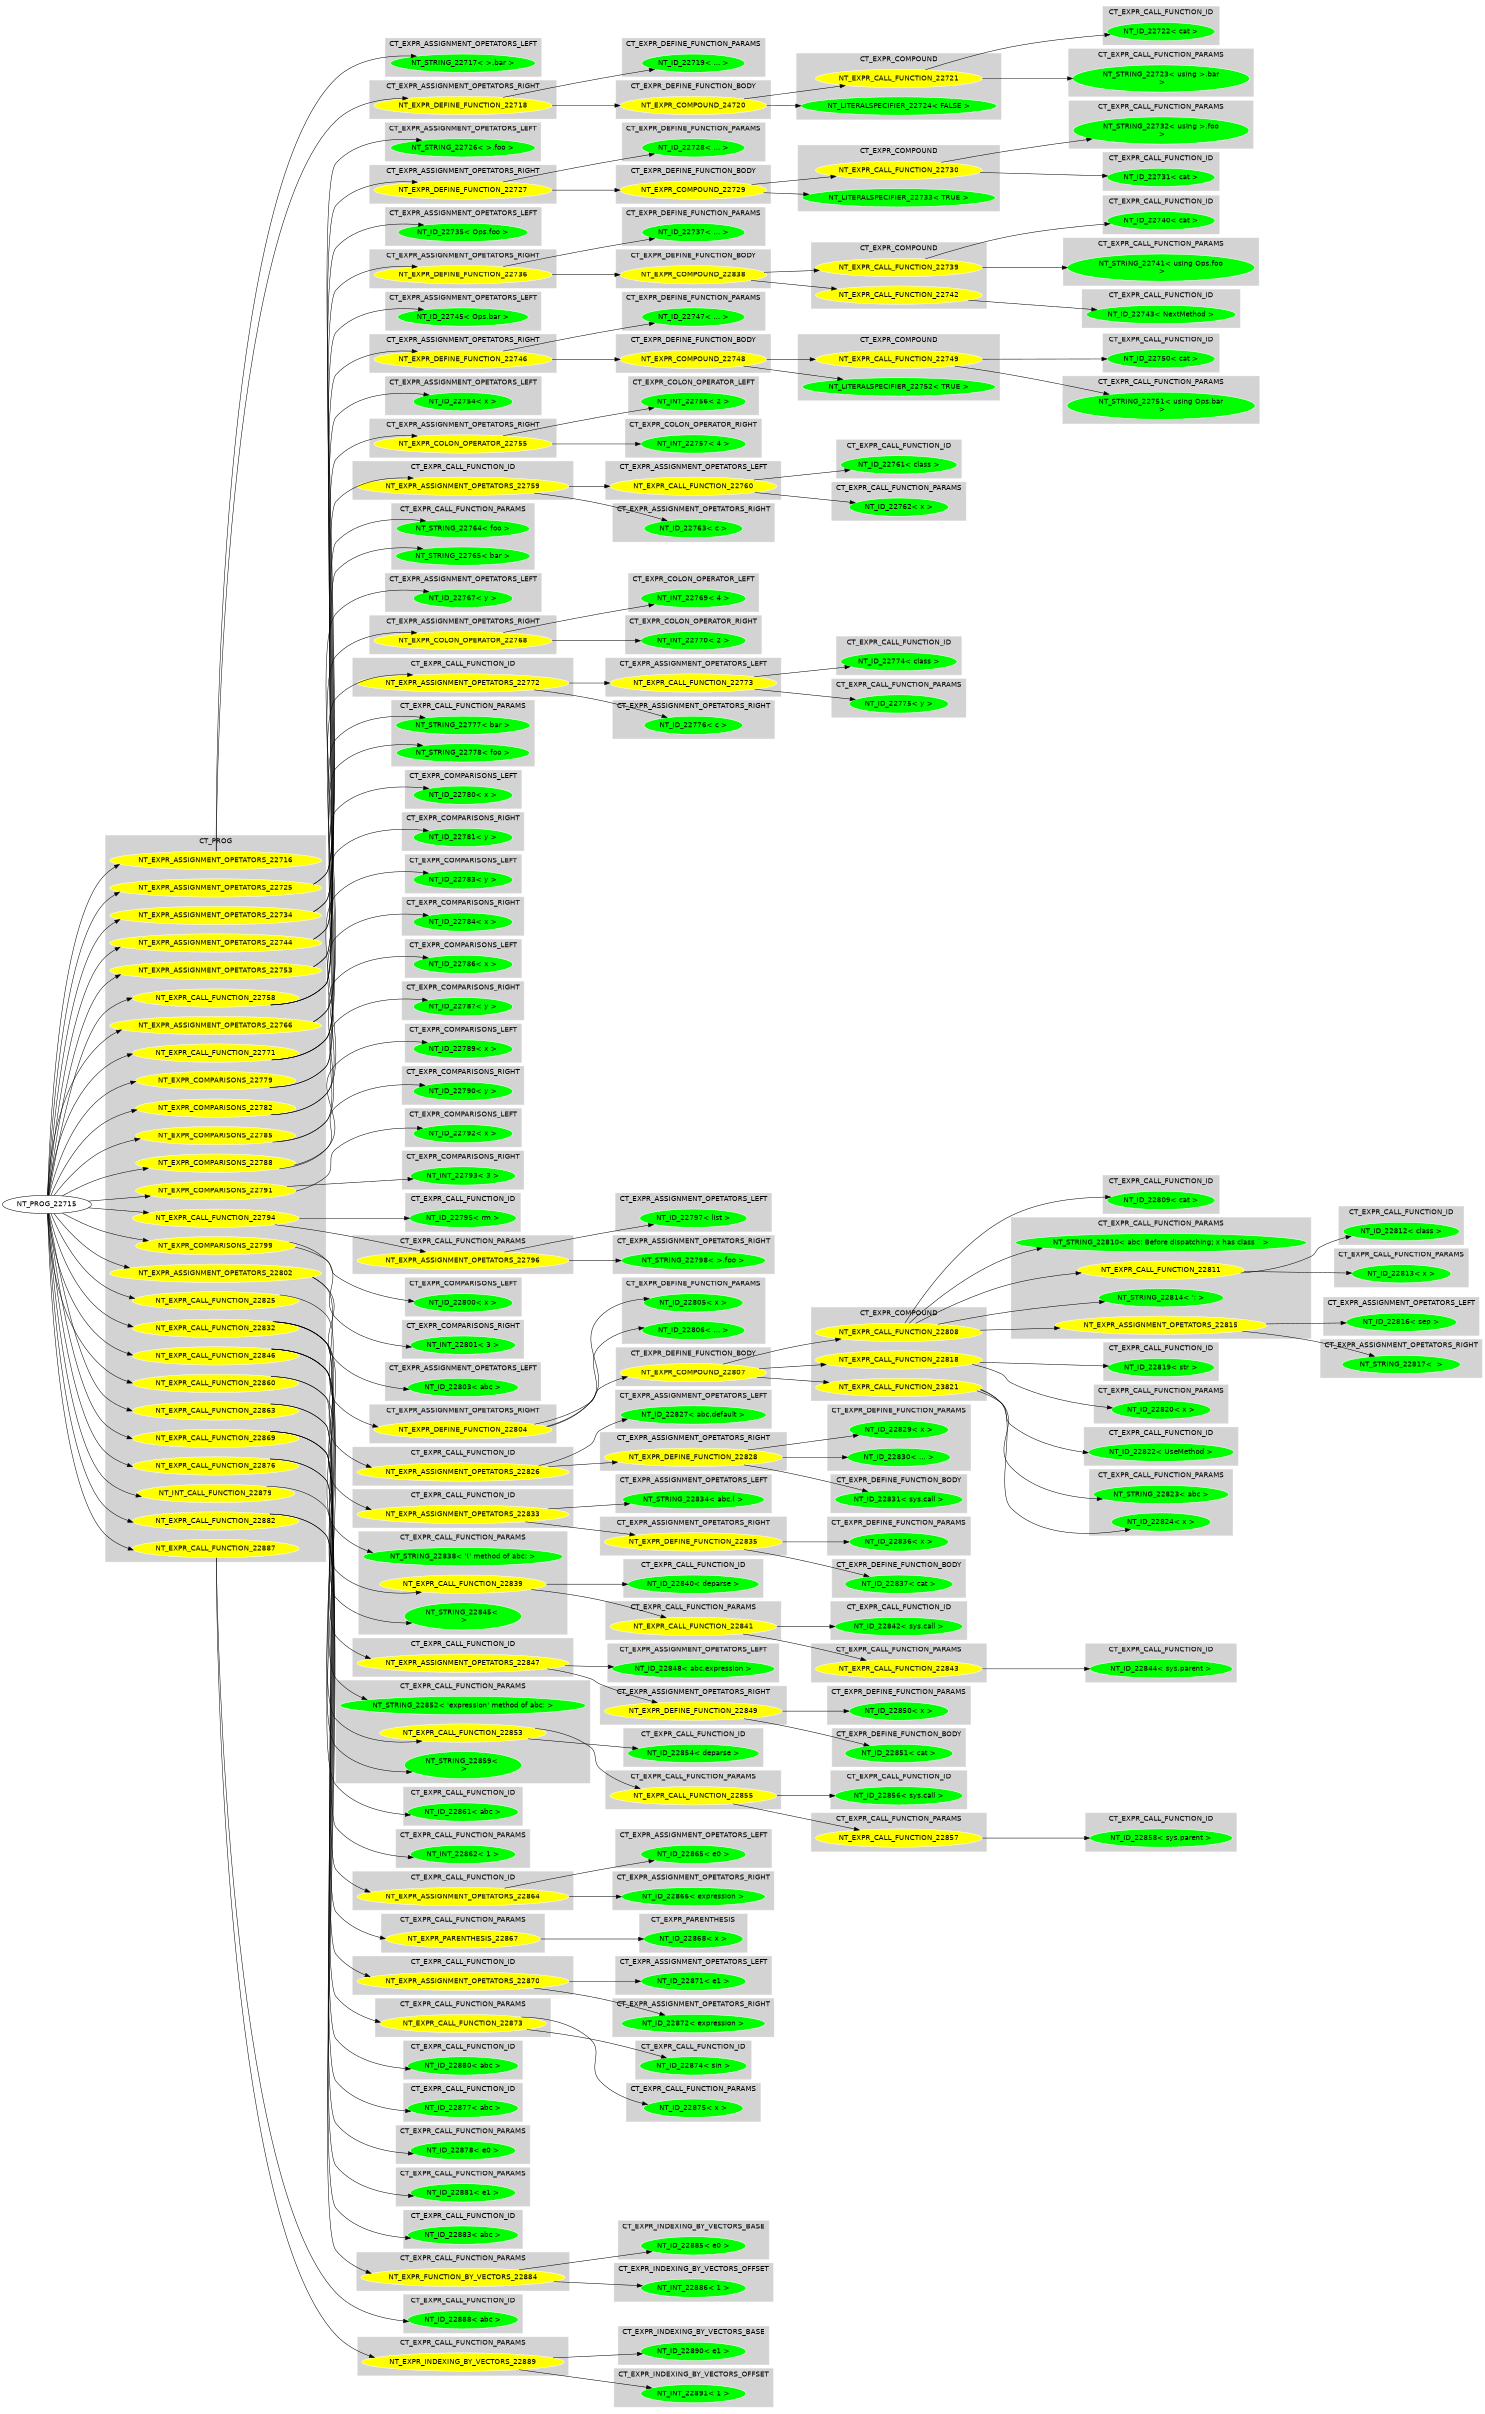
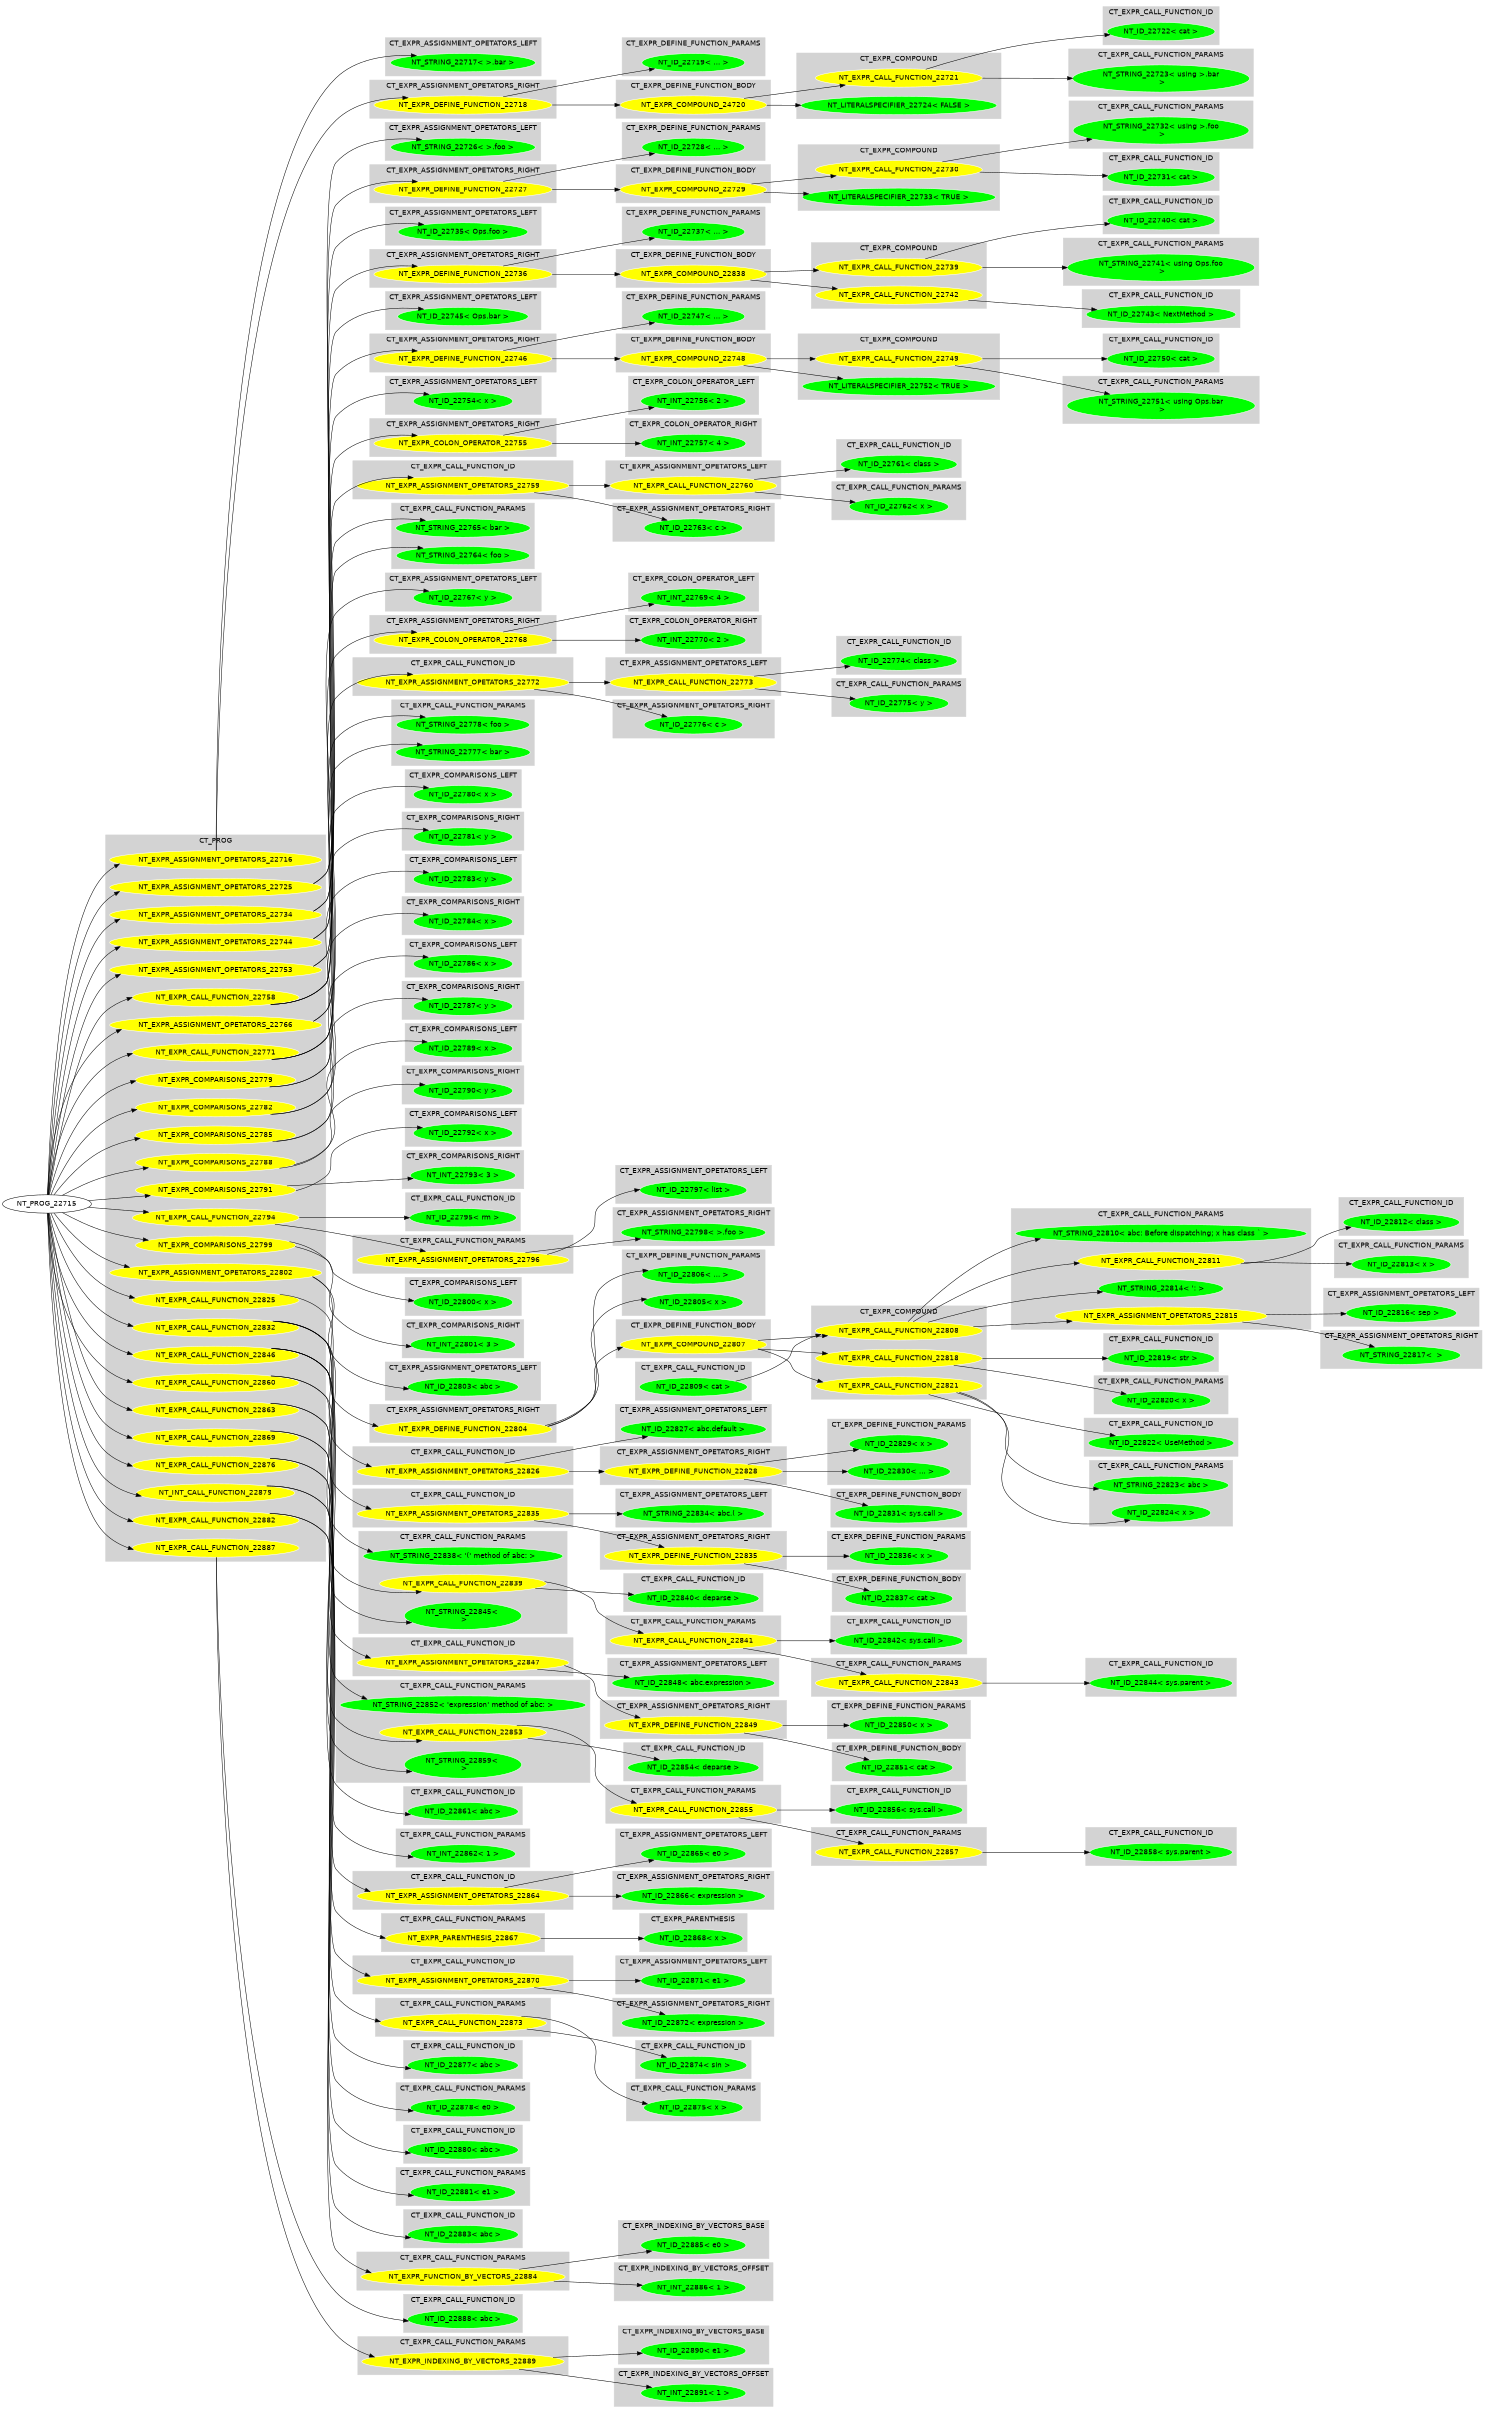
edge "NT_EXPR_CALL_FUNCTION_22808" -> "NT_ID_22809< cat >": reversed
node "NT_EXPR_CALL_FUNCTION_23821": label "NT_EXPR_CALL_FUNCTION_23821" -> "NT_EXPR_CALL_FUNCTION_22821"
node "NT_EXPR_ASSIGNMENT_OPETATORS_22833": label "NT_EXPR_ASSIGNMENT_OPETATORS_22833" -> "NT_EXPR_ASSIGNMENT_OPETATORS_22835"
edge "NT_EXPR_CALL_FUNCTION_22869" -> "NT_ID_22880< abc >": now "NT_INT_CALL_FUNCTION_22879" -> "NT_ID_22880< abc >"
